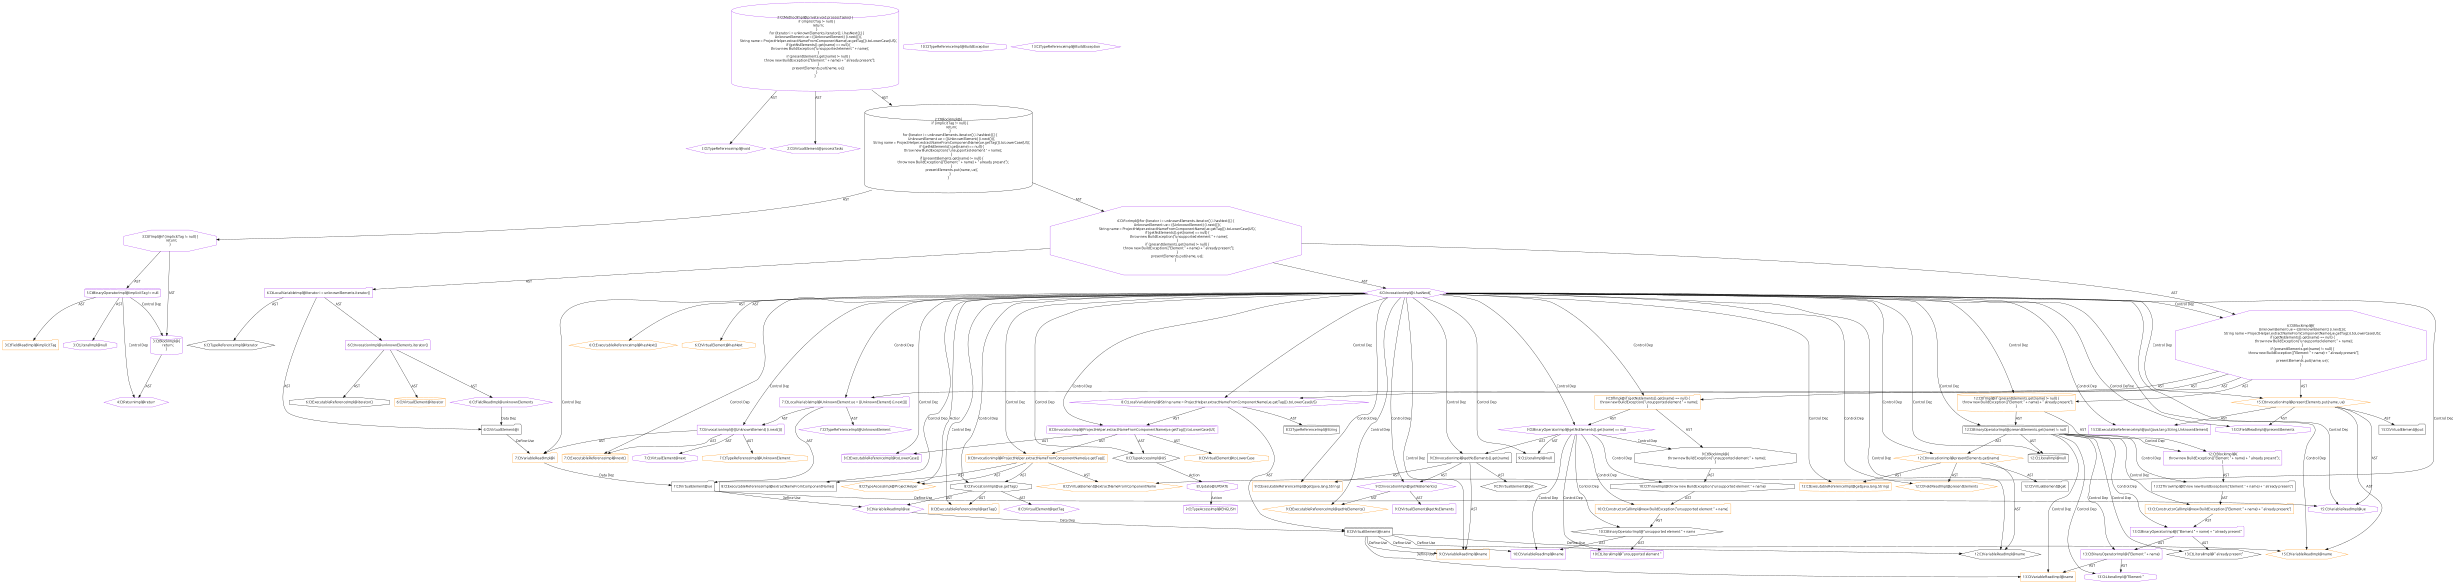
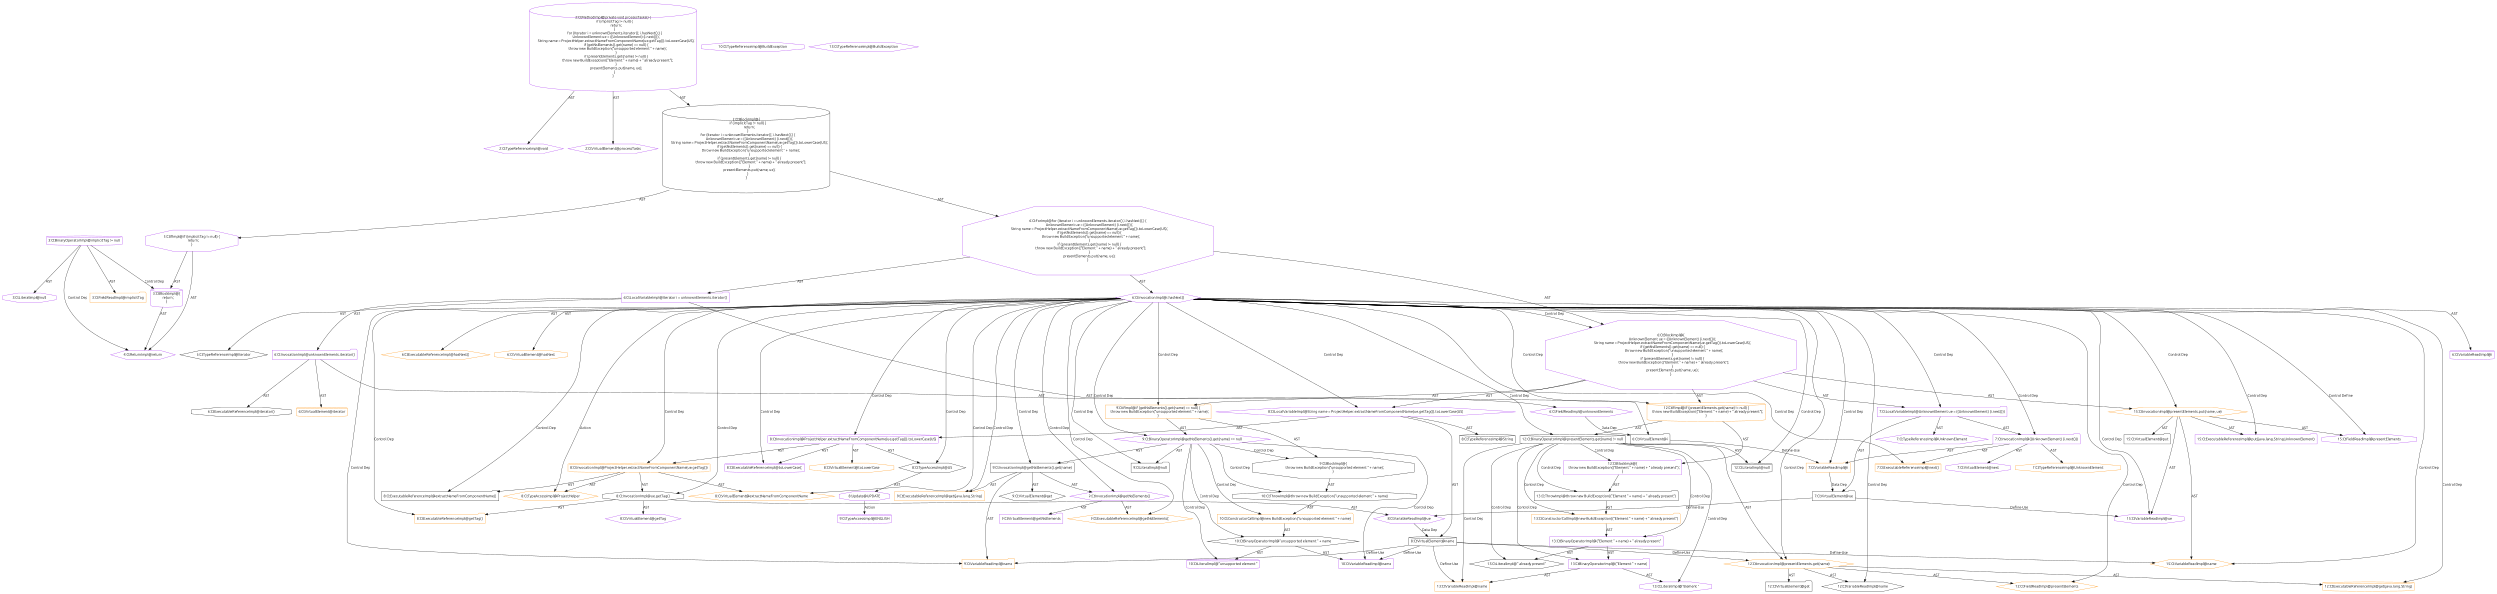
edge "3:CtIfImpl@if (implicitTag != null) { return; }" -> "3:CtBinaryOperatorImpl@implicitTag != null": now "3:CtIfImpl@if (implicitTag != null) { return; }" -> "4:CtReturnImpl@return"
node "6:CtVariableReadImpl@i": added
edge "8:CtTypeAccessImpl@US" -> "8:Update@UPDATE": label "Action" -> "AST"
edge "8:CtVirtualElement@name" -> "12:CtVariableReadImpl@name": now "8:CtVirtualElement@name" -> "12:CtInvocationImpl@presentElements.get(name)"
